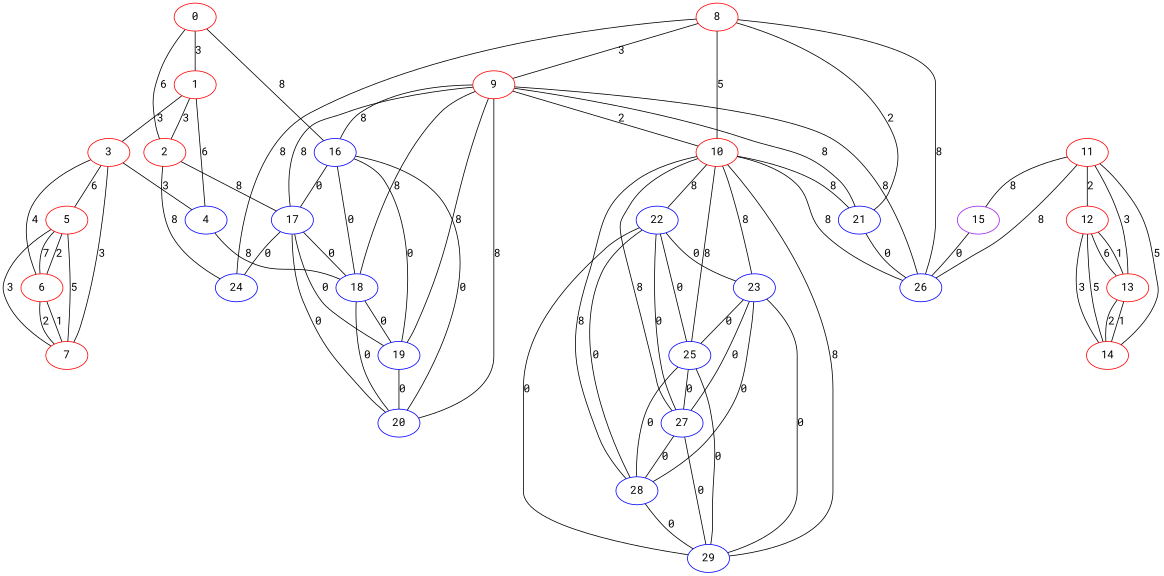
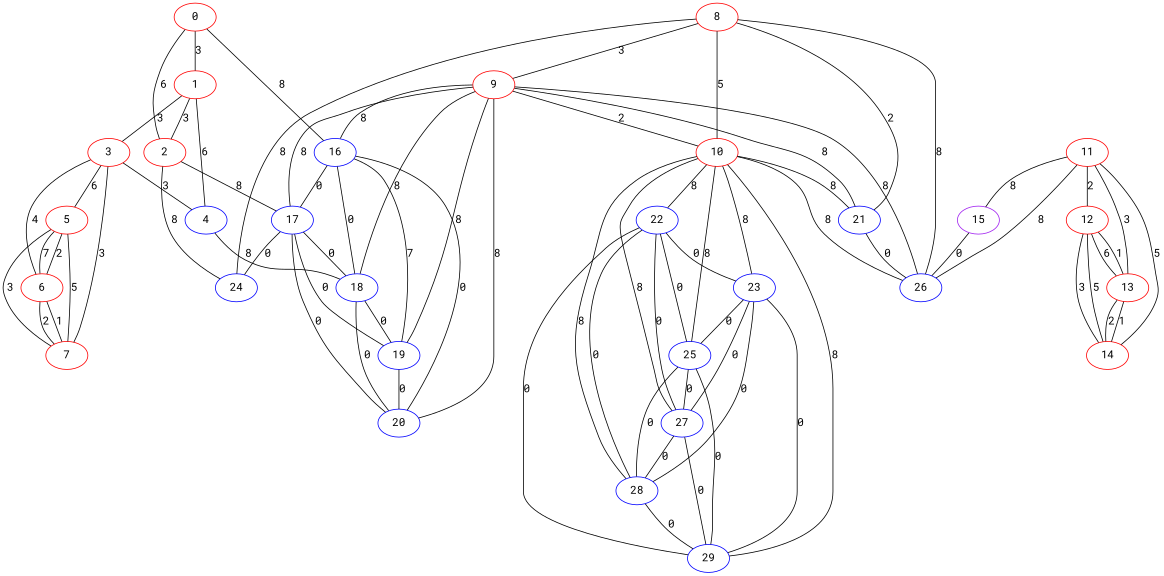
edge "16" -- "19": label "0" -> "7"
